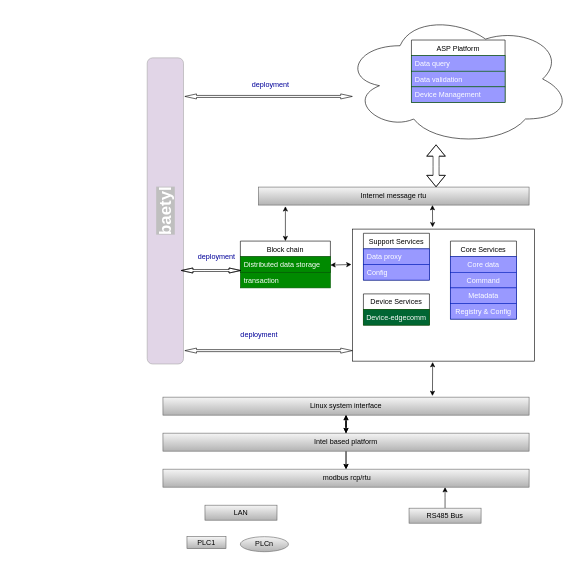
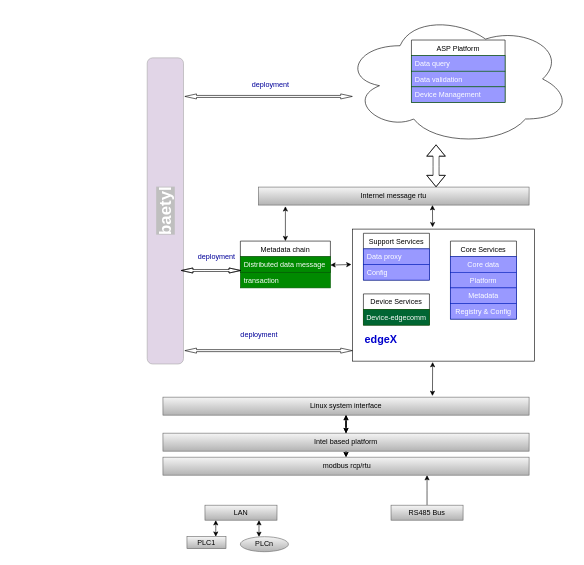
node "Block chain": label "Block chain" -> "Metadata chain"
node "Distributed data storage": label "Distributed data storage" -> "Distributed data message"
node "Command": label "Command" -> "Platform"
node "edgeX": added
node "modbus rcp/rtu": moved (346, 478) -> (346, 466)
node "RS485 Bus": moved (445, 515) -> (427, 512)
edge "LAN" -- "PLC1": added
edge "LAN" -- "PLCn": added
